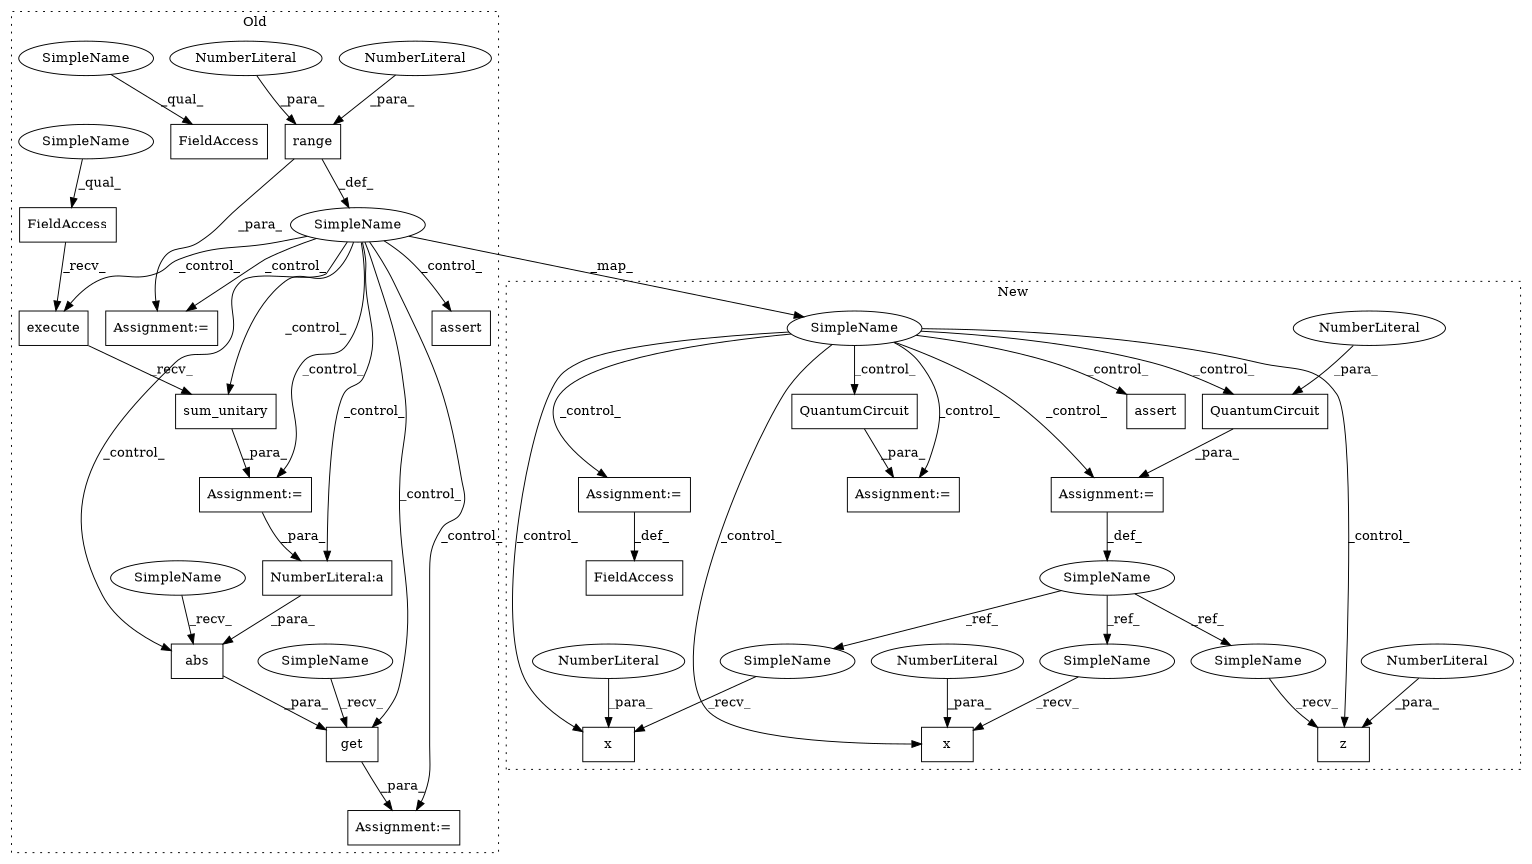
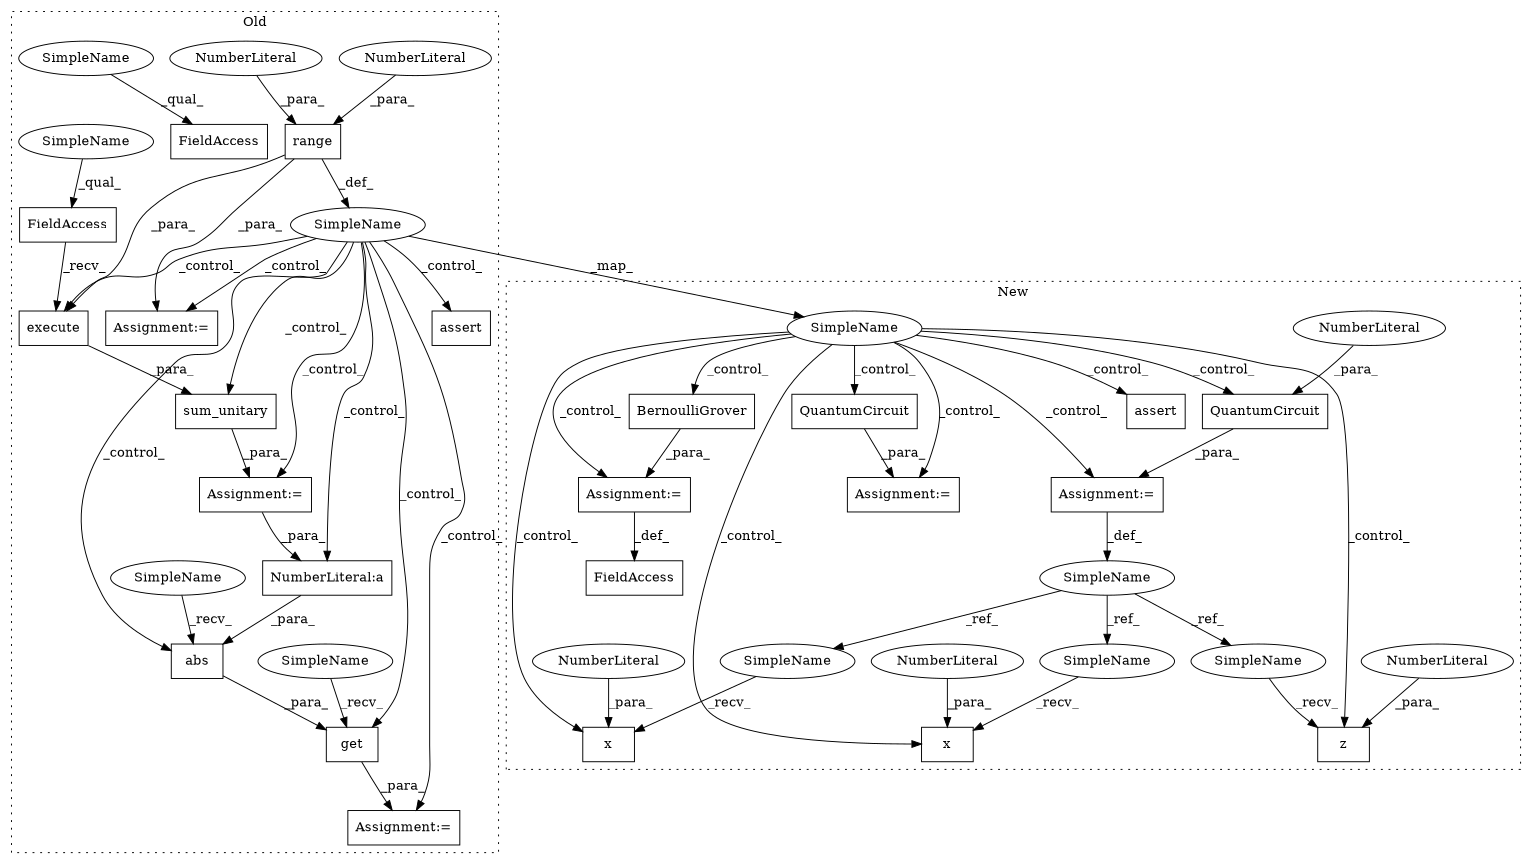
edge "range" -> "execute": added, label "_para_"
edge "execute" -> "sum_unitary": label "_recv_" -> "_para_"
node "BernoulliGrover": added
